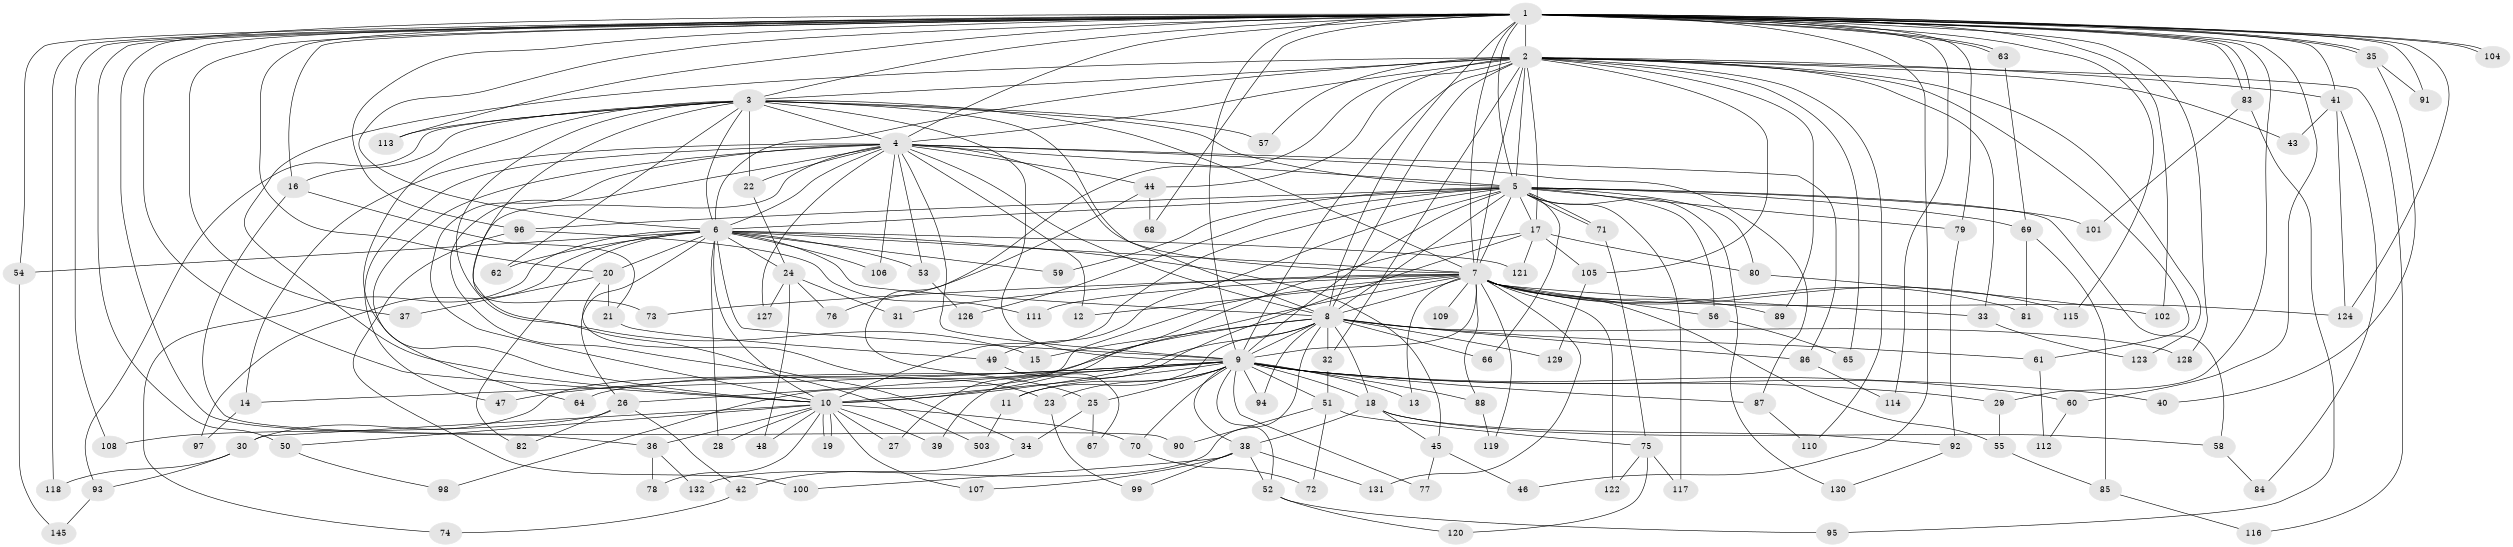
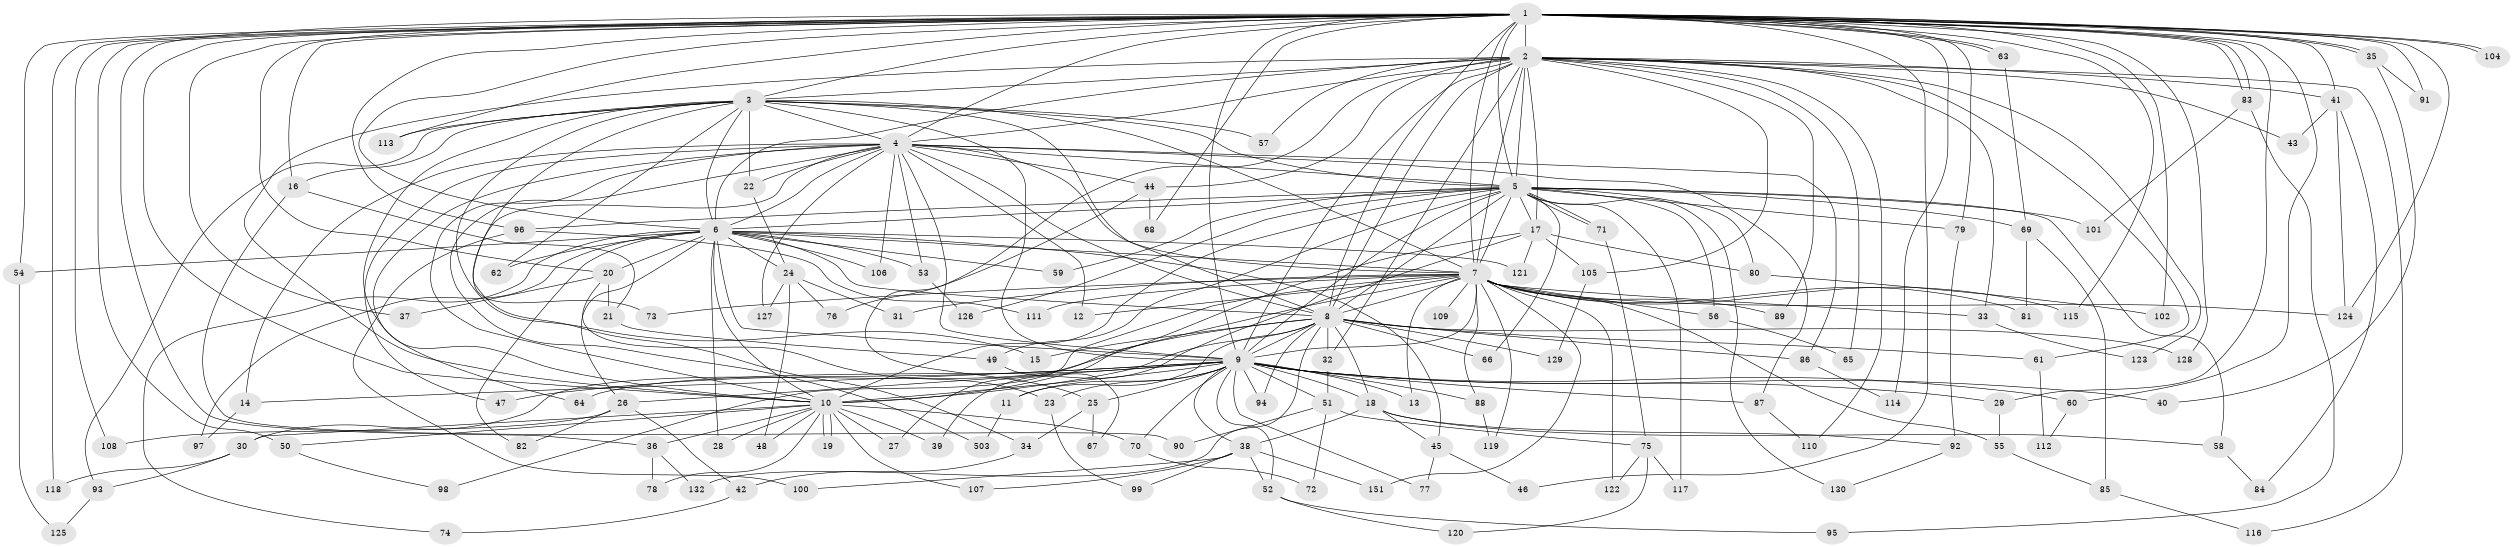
node "131": label "131" -> "151"
node "145": label "145" -> "125"
